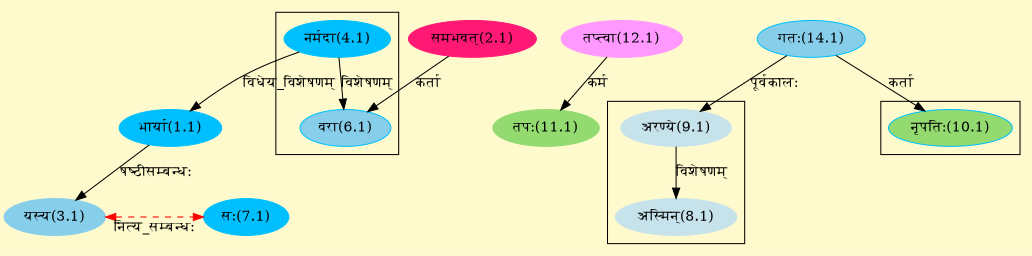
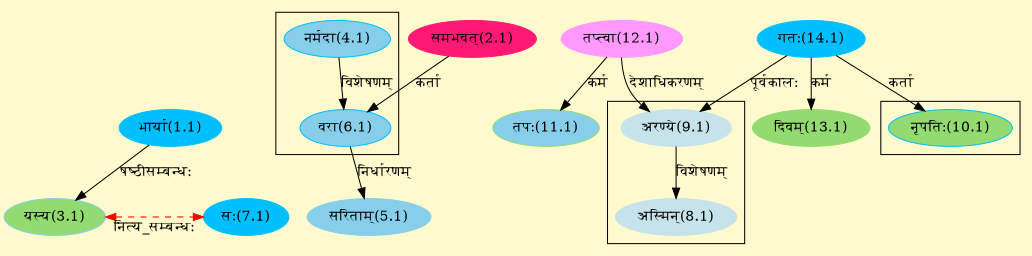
node "नर्मदा(4.1)": fillcolor #00bfff -> #87ceeb
node "गतः(14.1)": fillcolor #87ceeb -> #00bfff
edge "नर्मदा(4.1)" -> "भार्या(1.1)": removed, label "विधेय_विशेषणम्"
edge "तप्त्वा(12.1)" -> "अरण्ये(9.1)": added, label "देशाधिकरणम्"
node "तपः(11.1)": fillcolor #93db70 -> #87ceeb
node "दिवम्(13.1)": added
node "यस्य(3.1)": fillcolor #87ceeb -> #93db70
node "सरिताम्(5.1)": added
